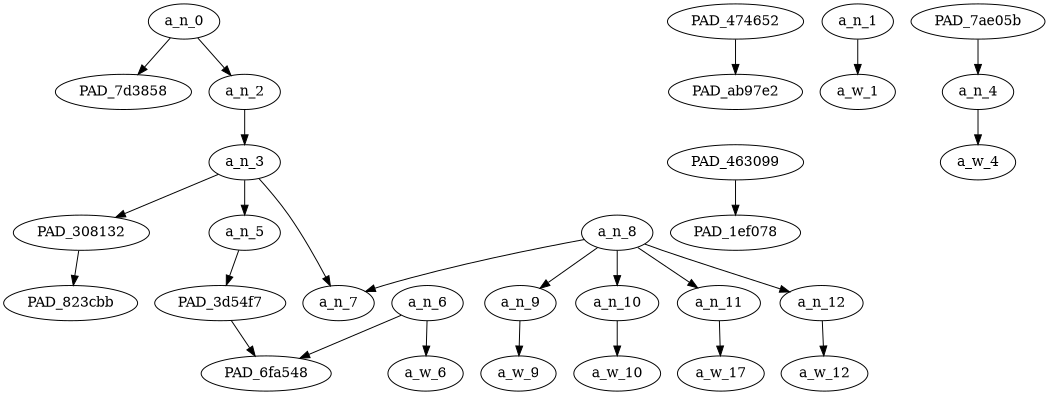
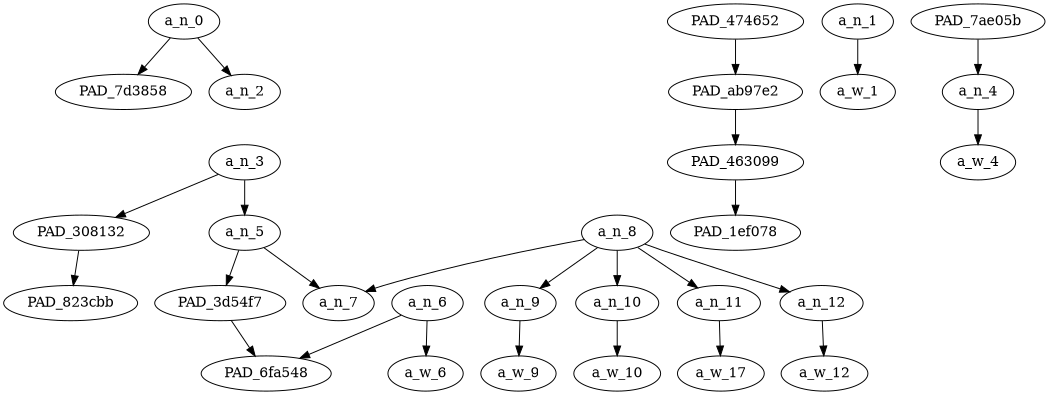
edge "a_n_2" -> "a_n_3": removed
edge "PAD_ab97e2" -> "PAD_463099": added
edge "a_n_3" -> "a_n_7": now "a_n_5" -> "a_n_7"
